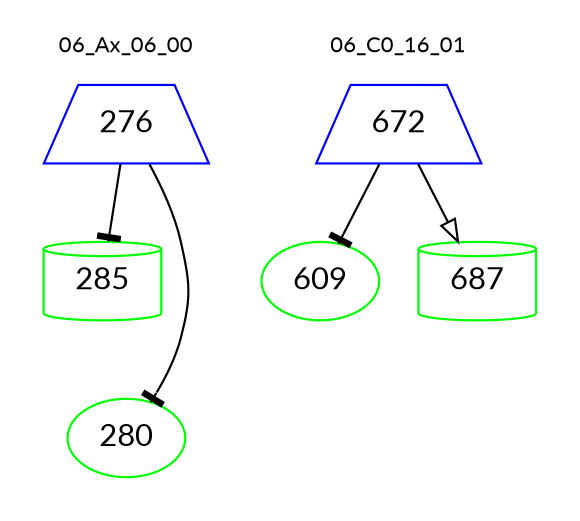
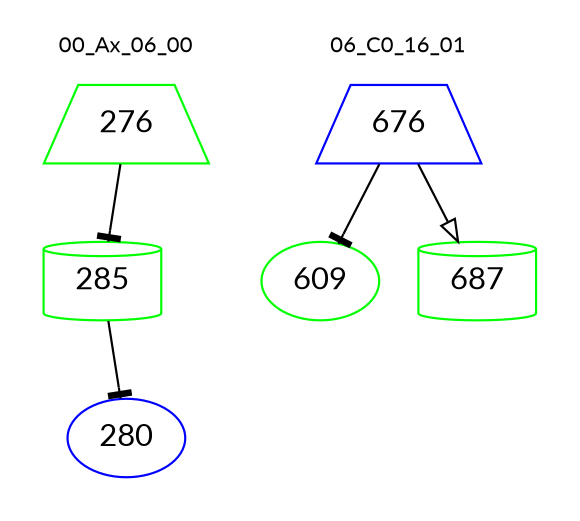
cluster "06_Ax_06_00": label "06_Ax_06_00" -> "00_Ax_06_00"
node "276": color blue -> green
node "672": label "672" -> "676"
edge "276" -> "280": now "285" -> "280"
node "280": color green -> blue
